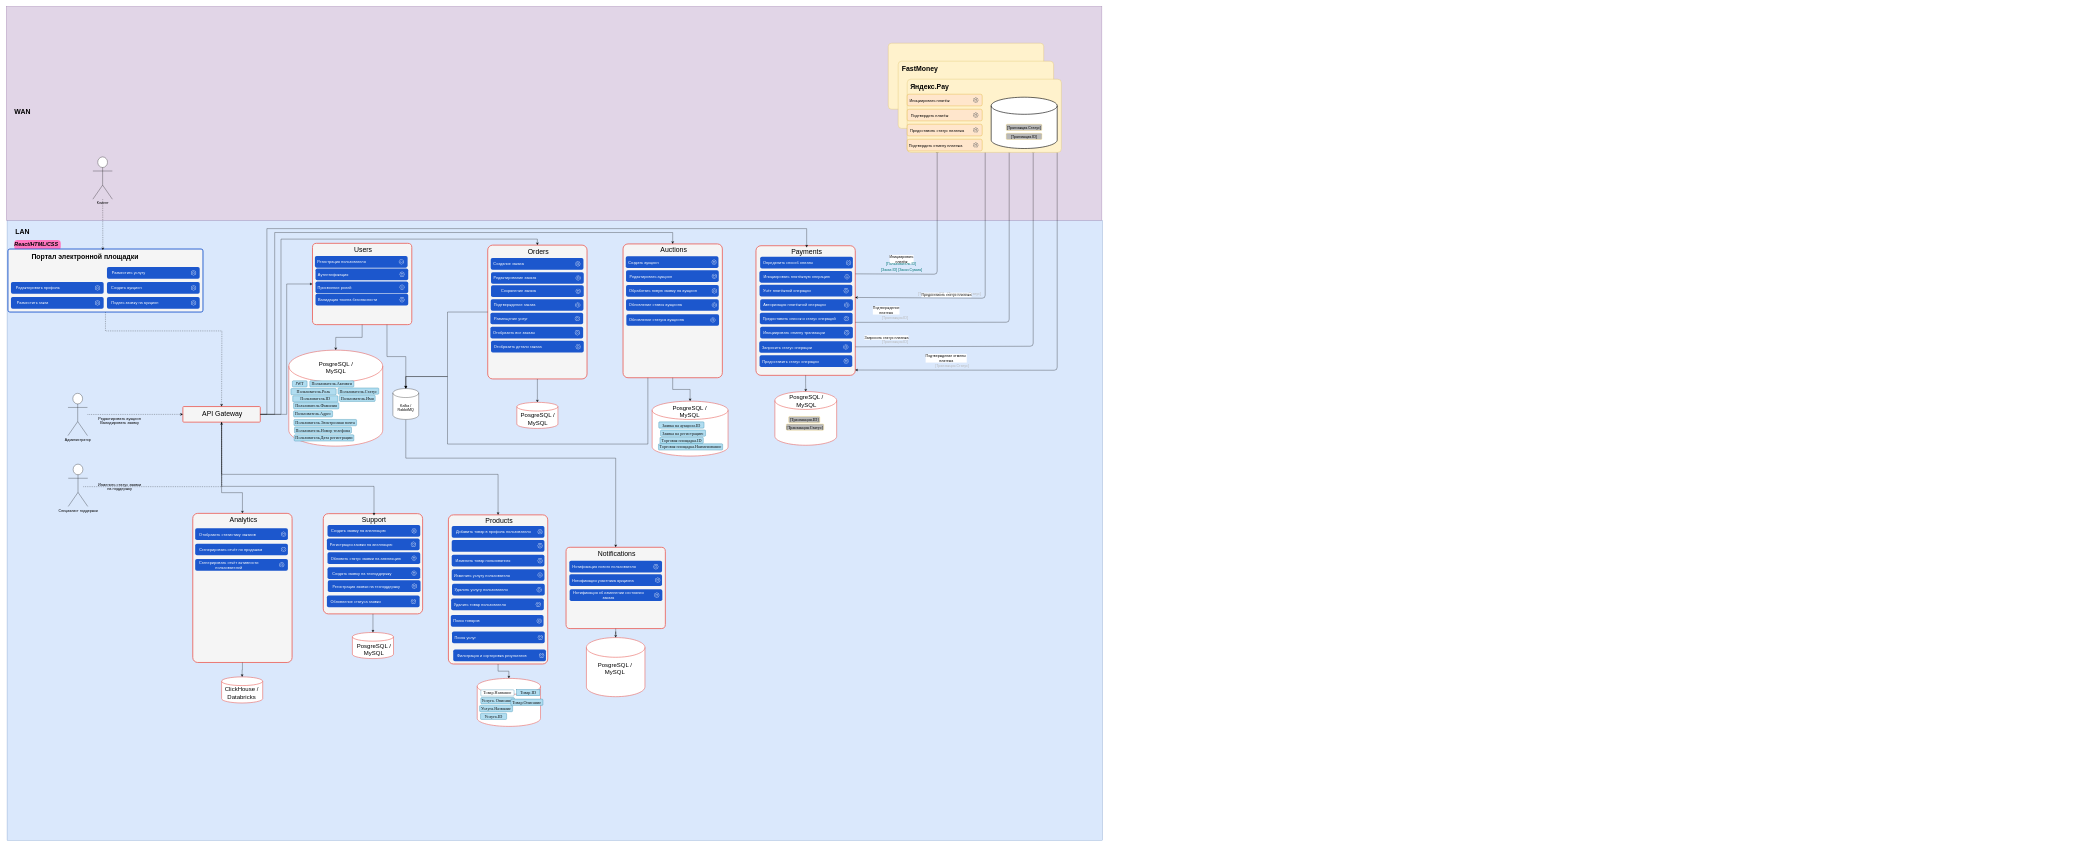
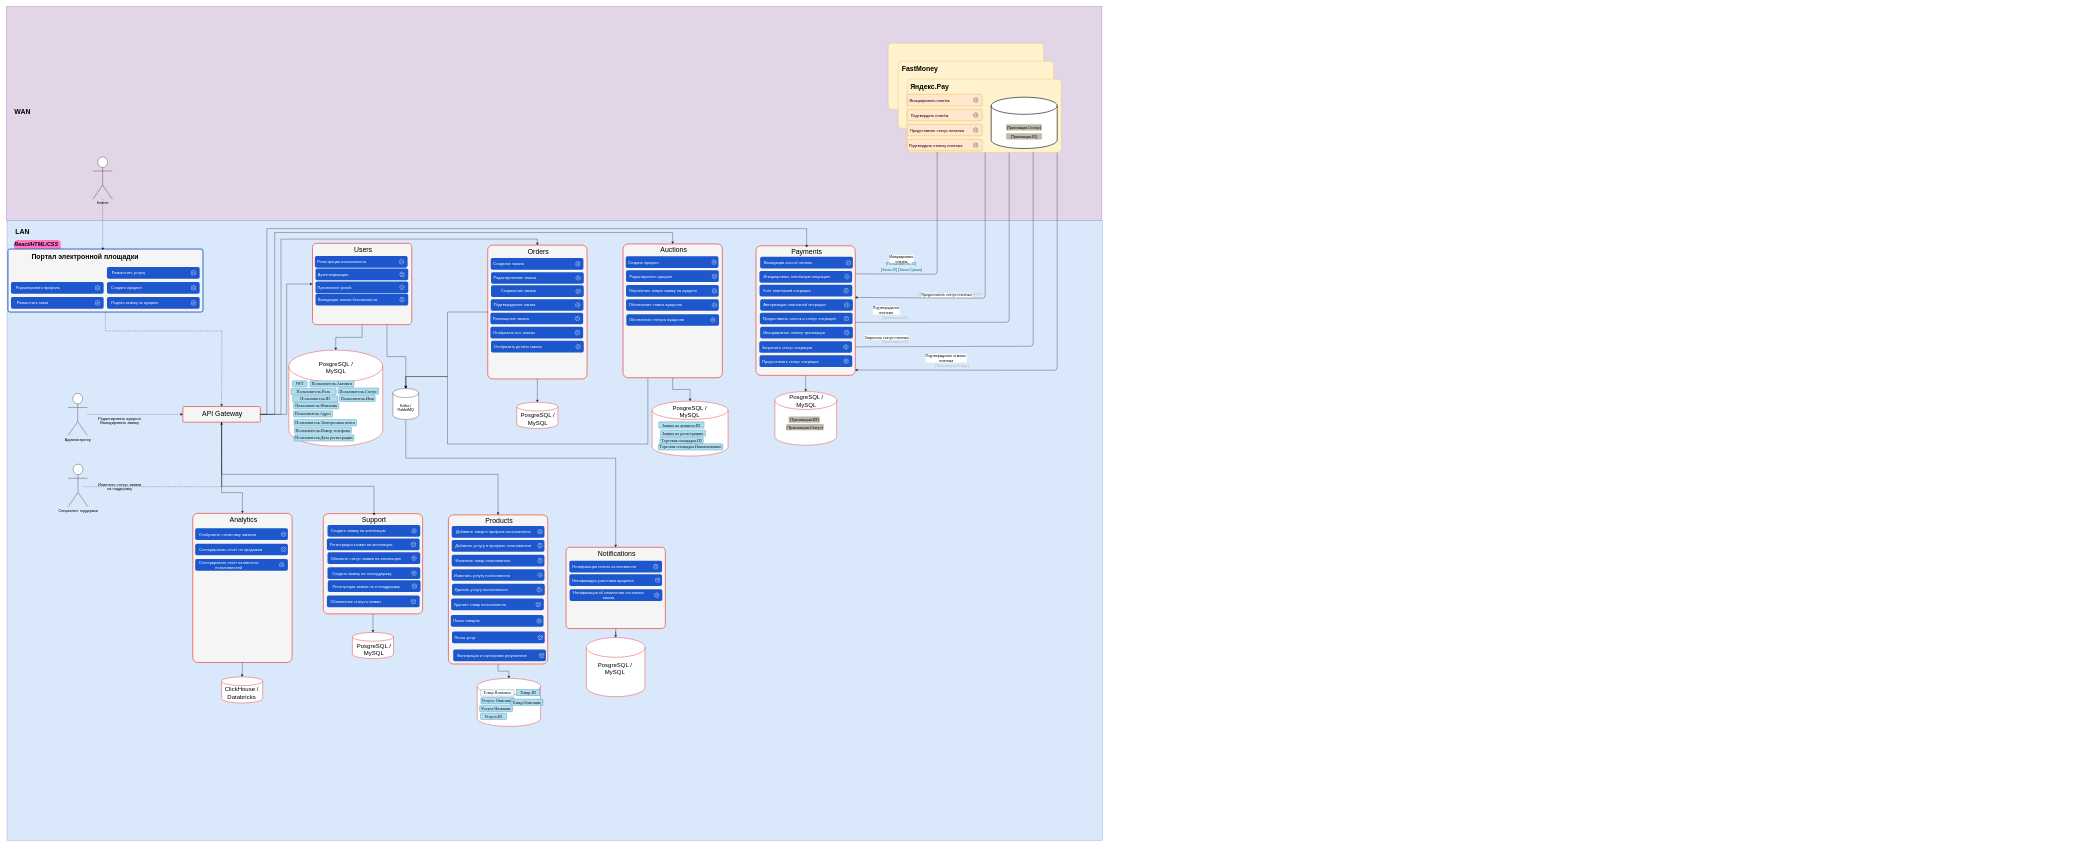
node "Определить способ оплаты": label "Определить способ оплаты" -> "Валидация способ оплаты"
node "Размещение услуг": label "Размещение услуг" -> "Размещение заказа"
node "Добавить услугу в профиль пользователя": added
